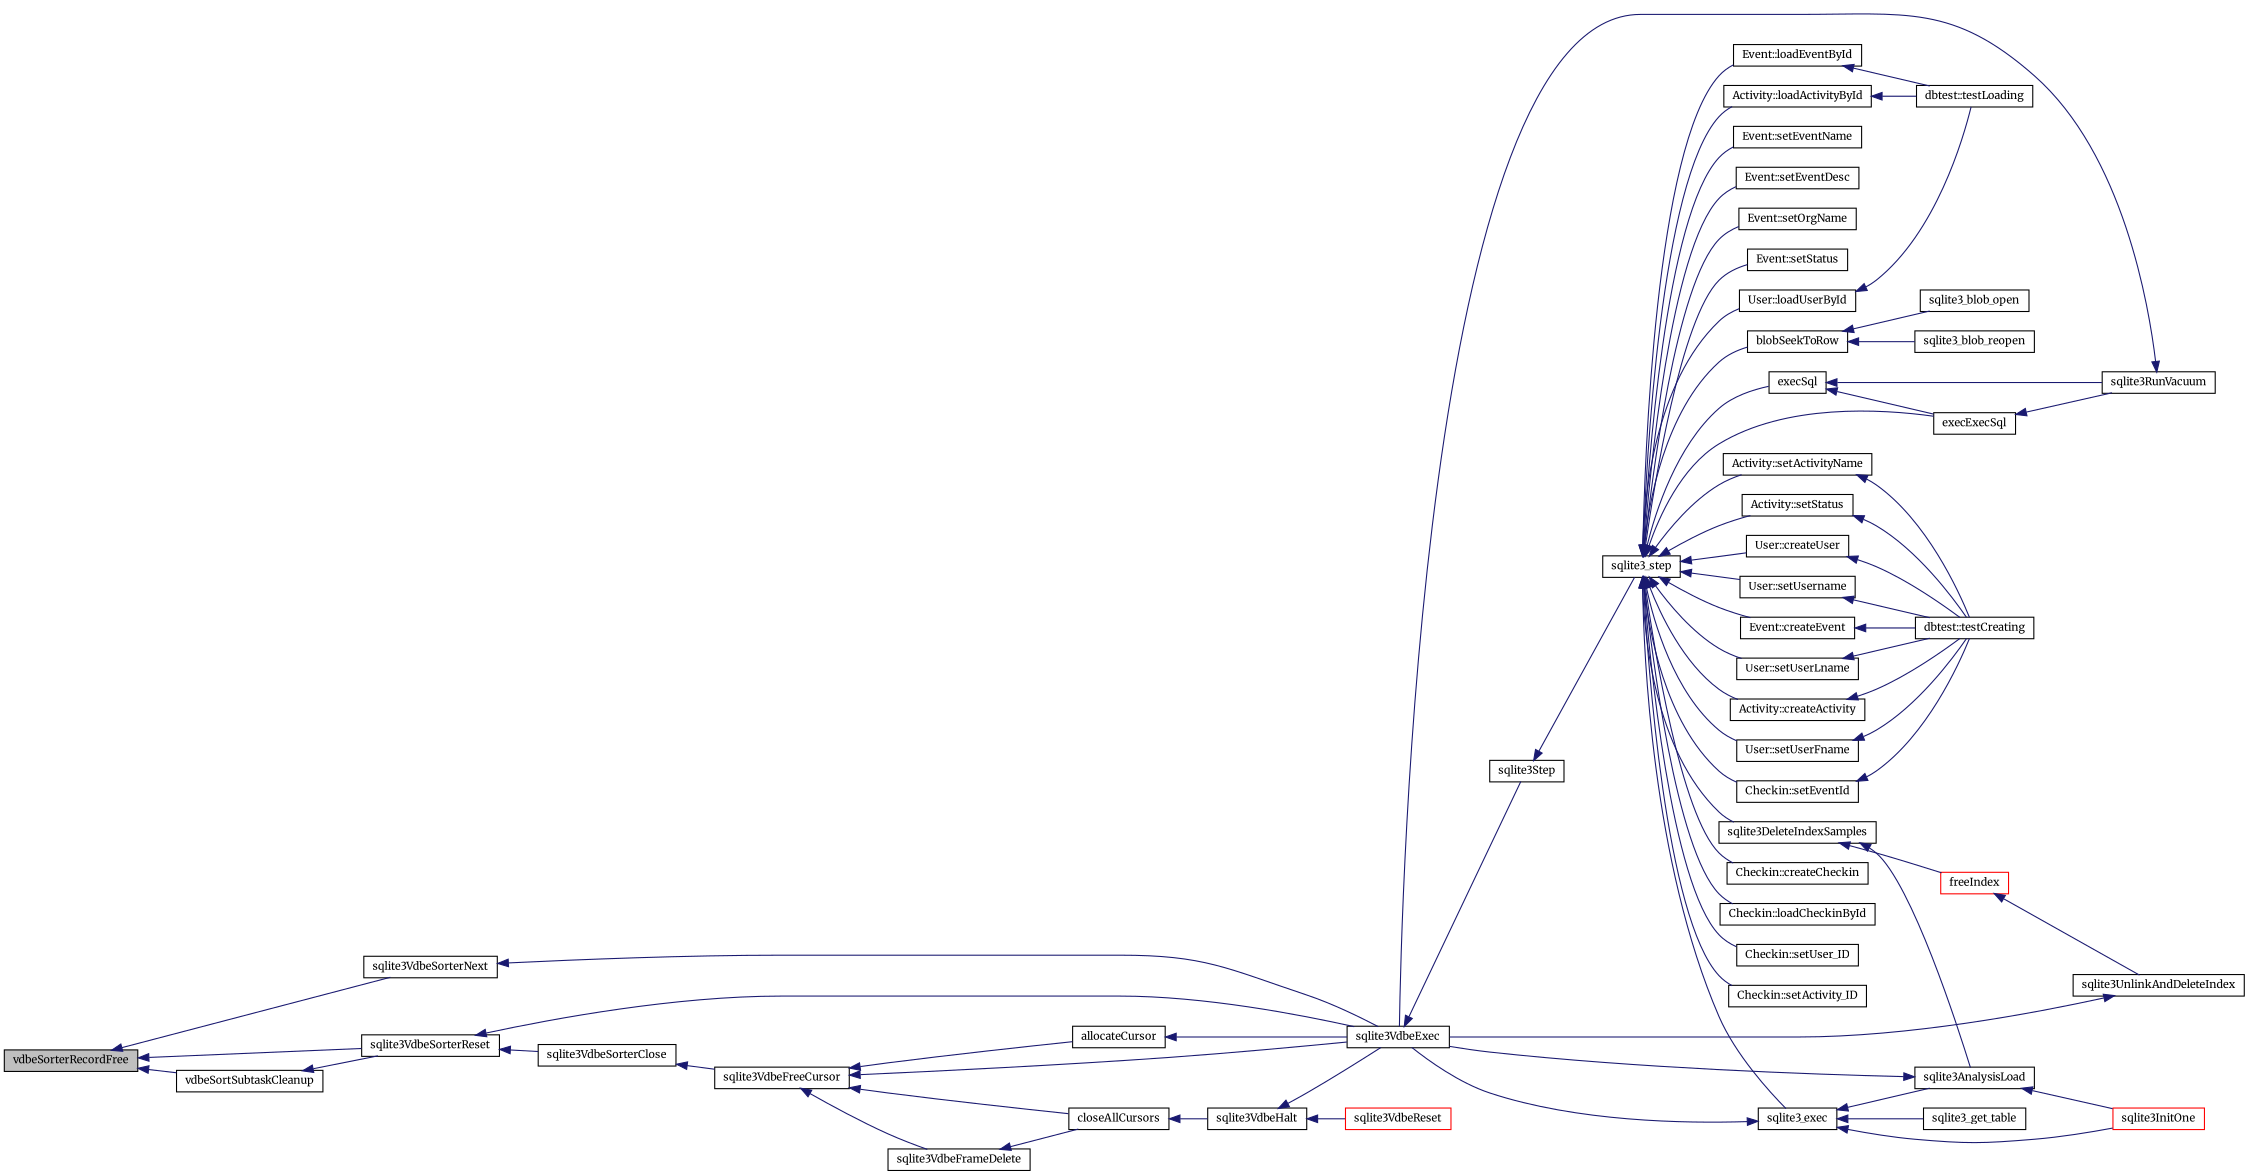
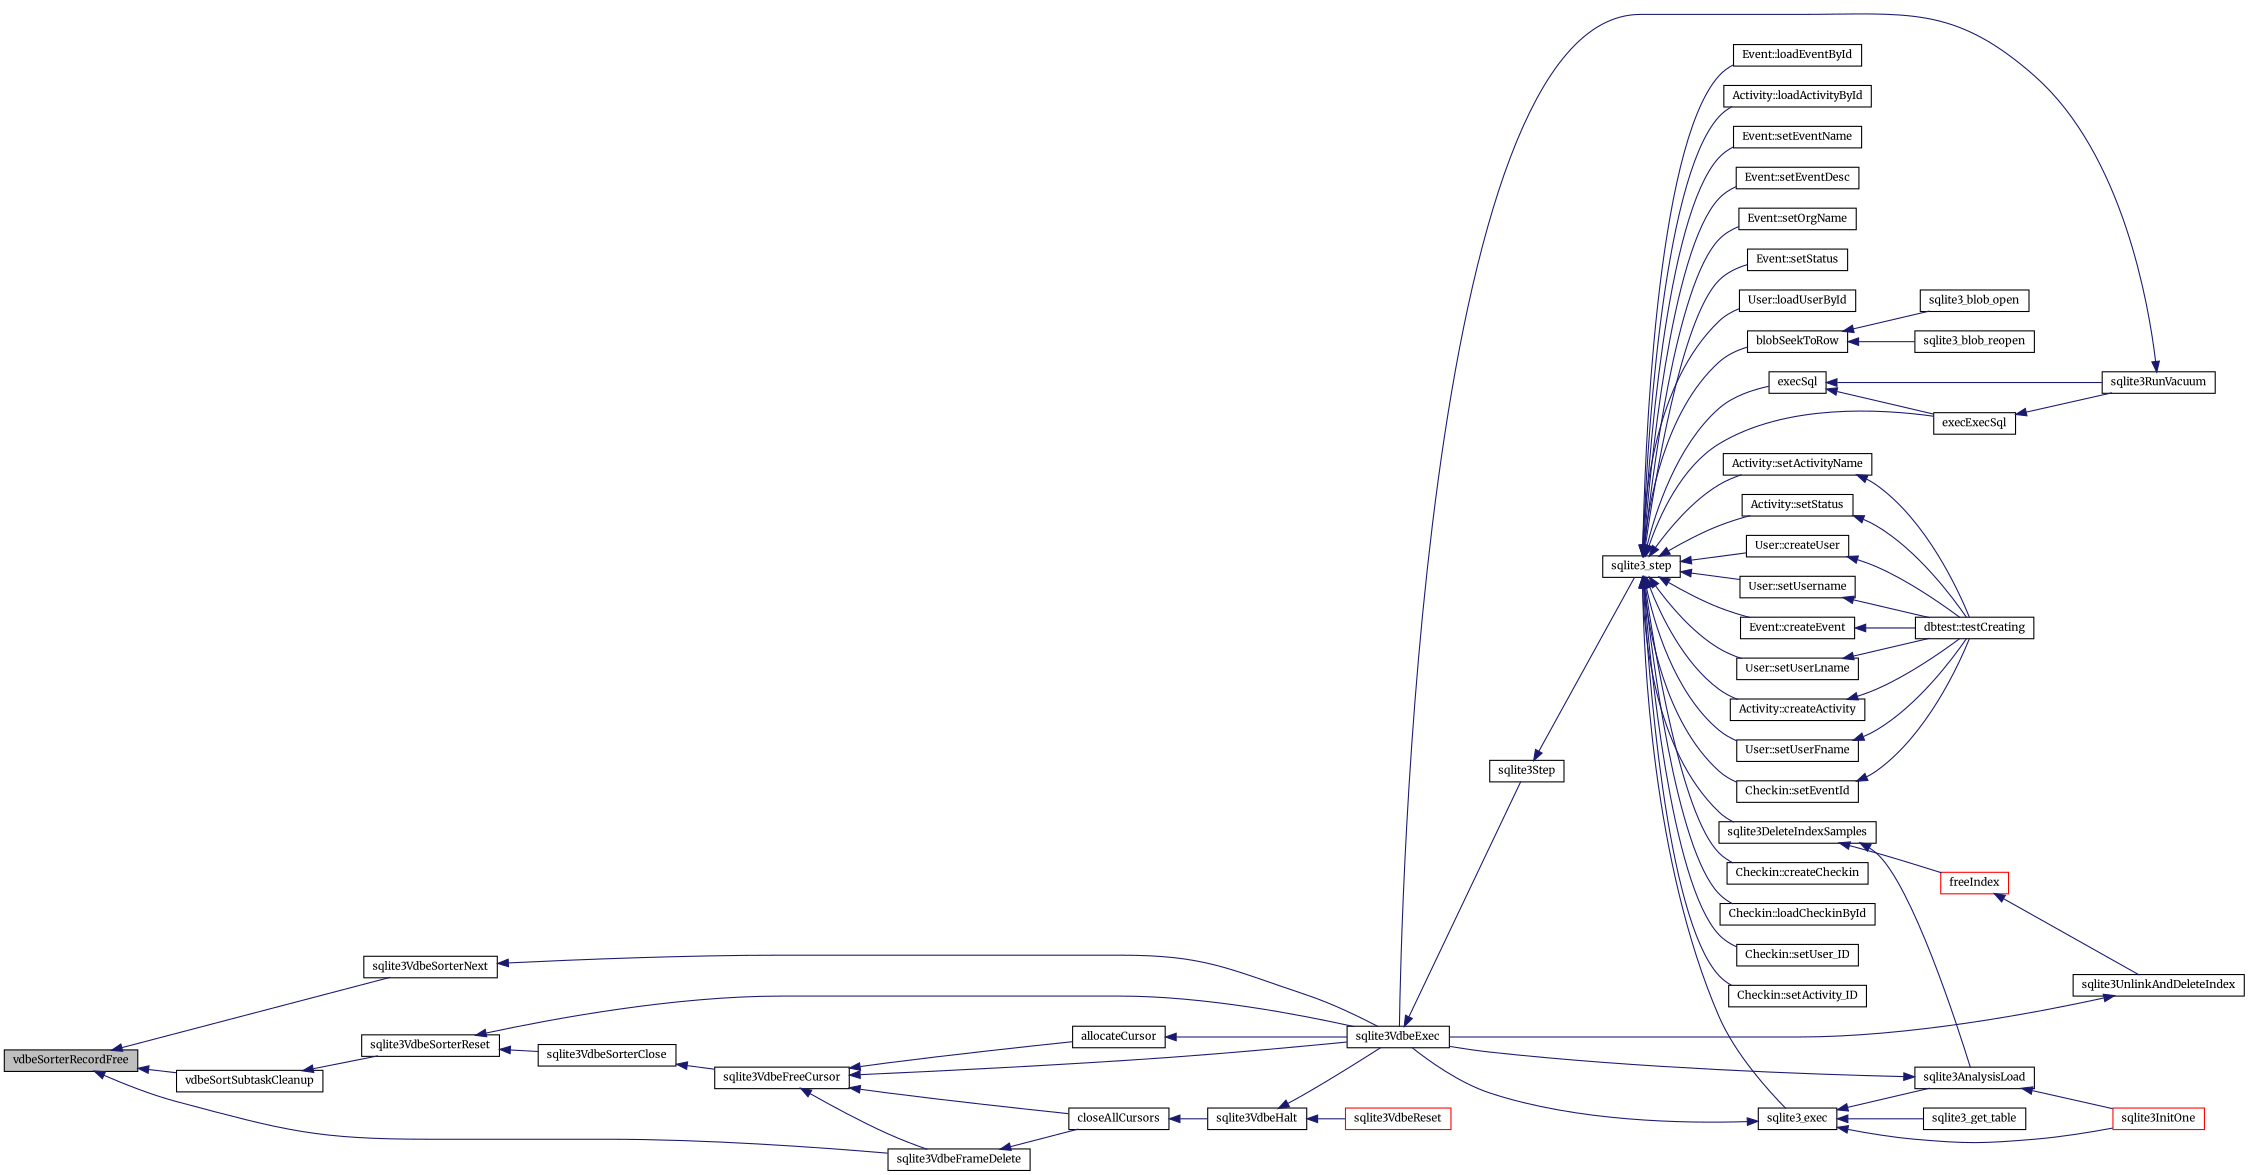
node "dbtest::testLoading": removed
edge "sqlite3VdbeSorterReset" -> "vdbeSorterRecordFree": now "sqlite3VdbeFrameDelete" -> "vdbeSorterRecordFree"
